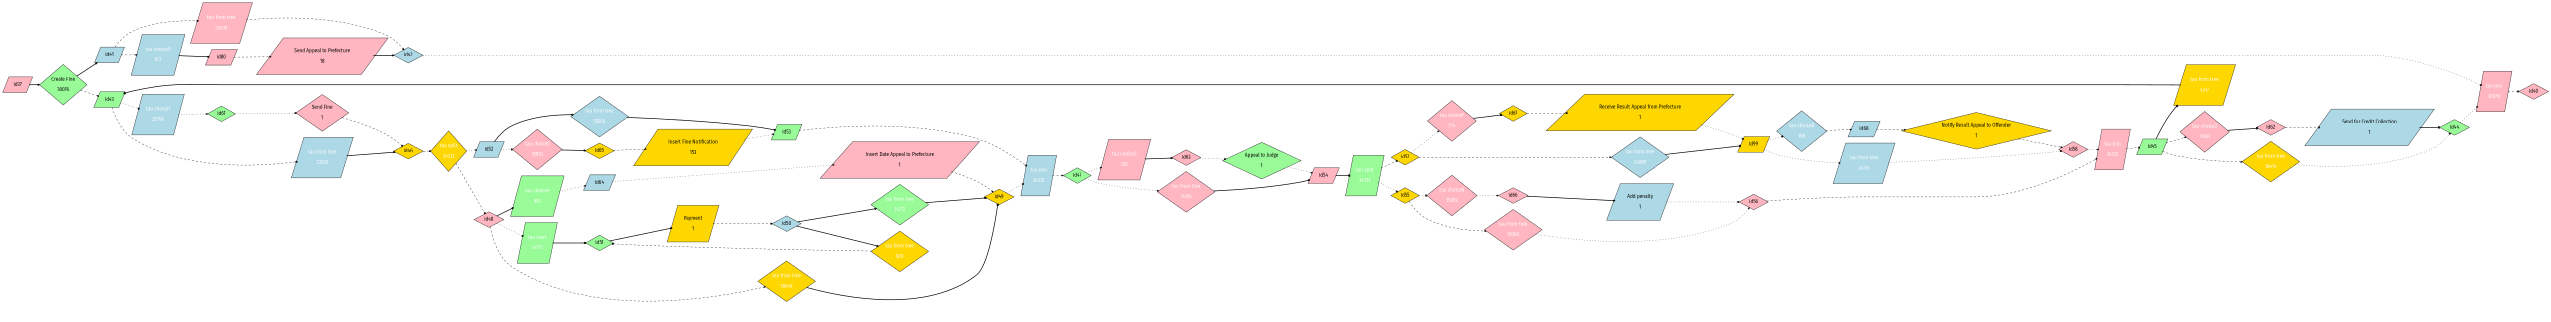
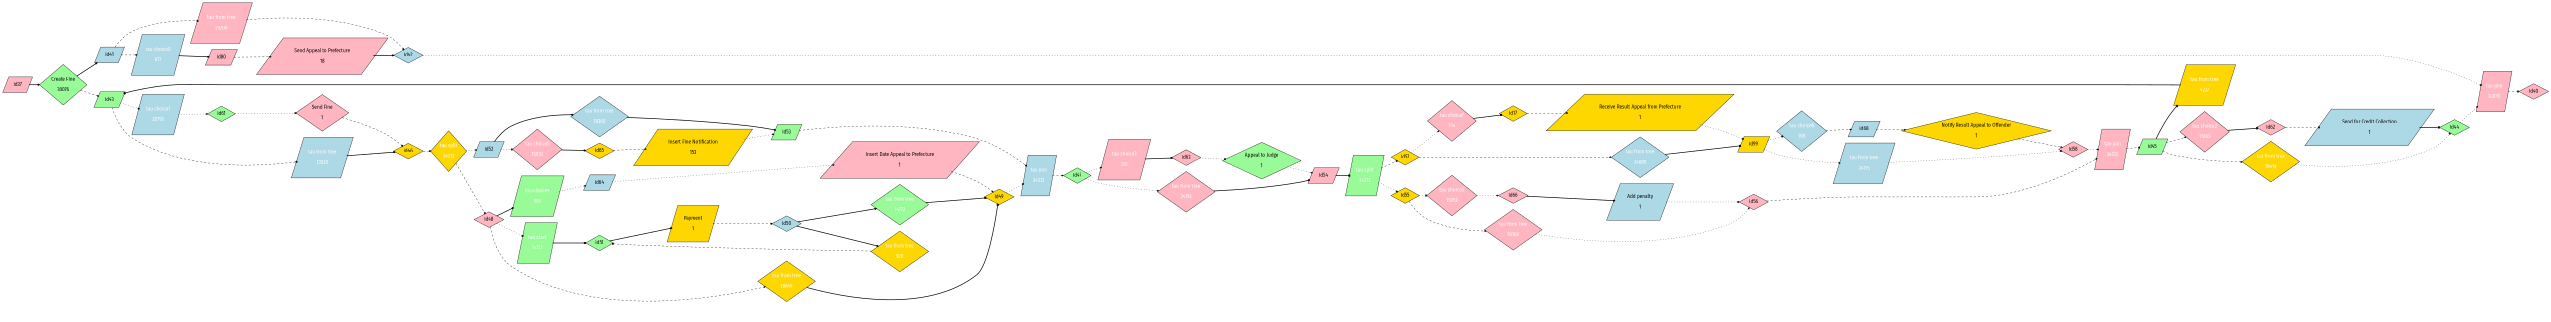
node "id67": label "id67" -> "id17"
